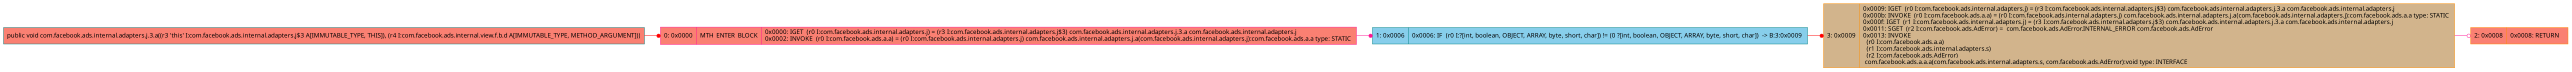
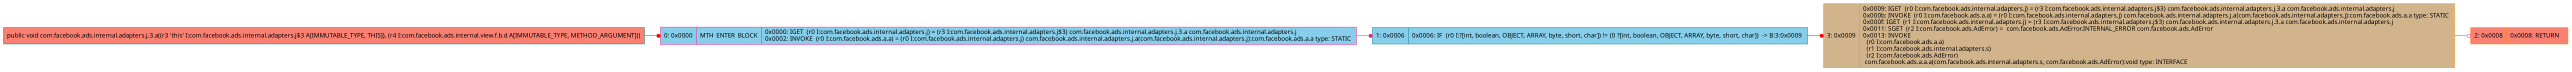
node "0: 0x0000": fillcolor salmon -> skyblue
